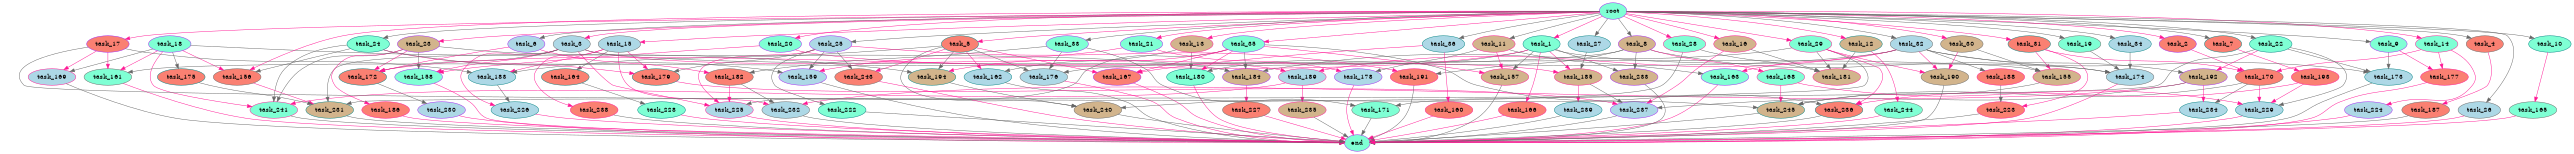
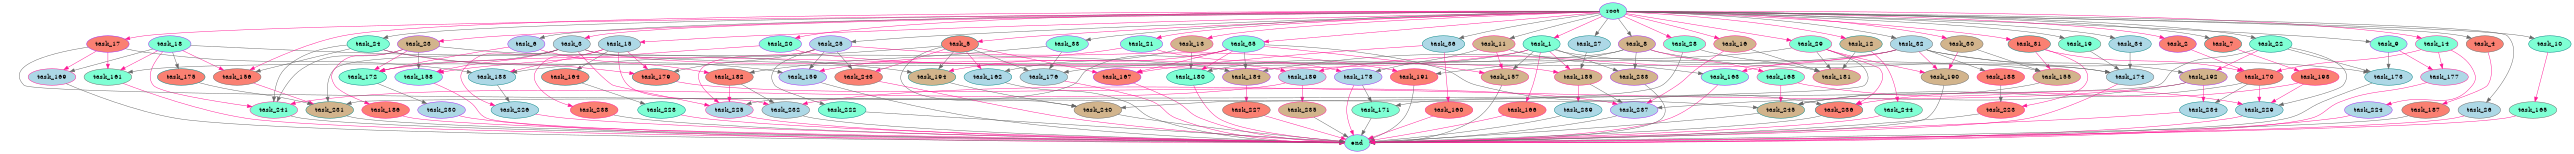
node "task_172": fillcolor salmon -> aquamarine
node "task_177": fillcolor salmon -> lightblue
edge "task_33" -> "task_171": now "task_178" -> "task_171"
